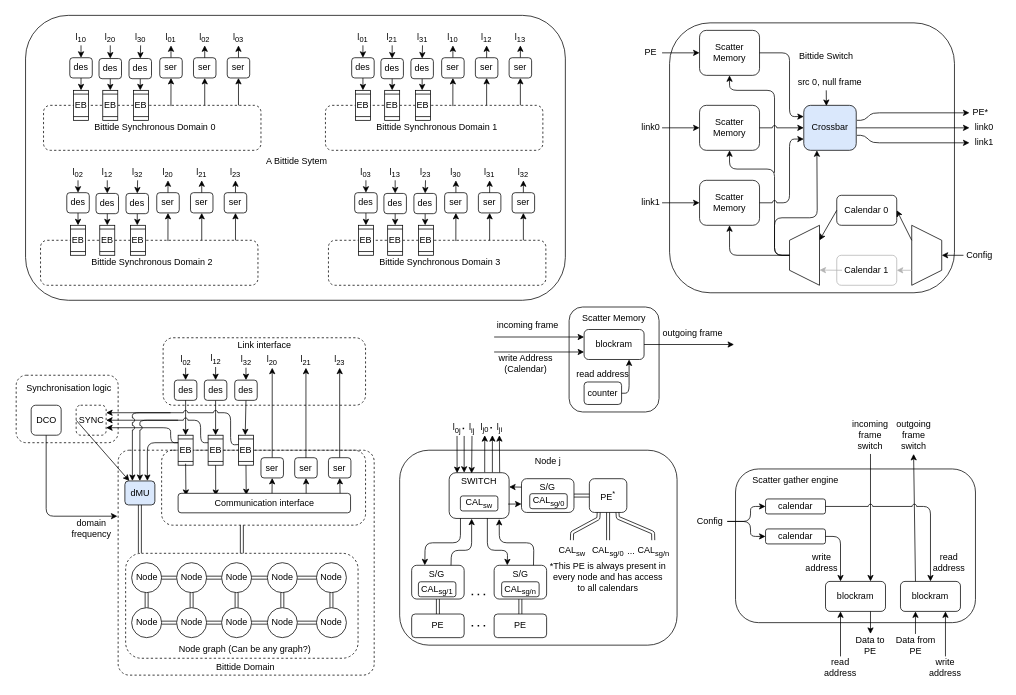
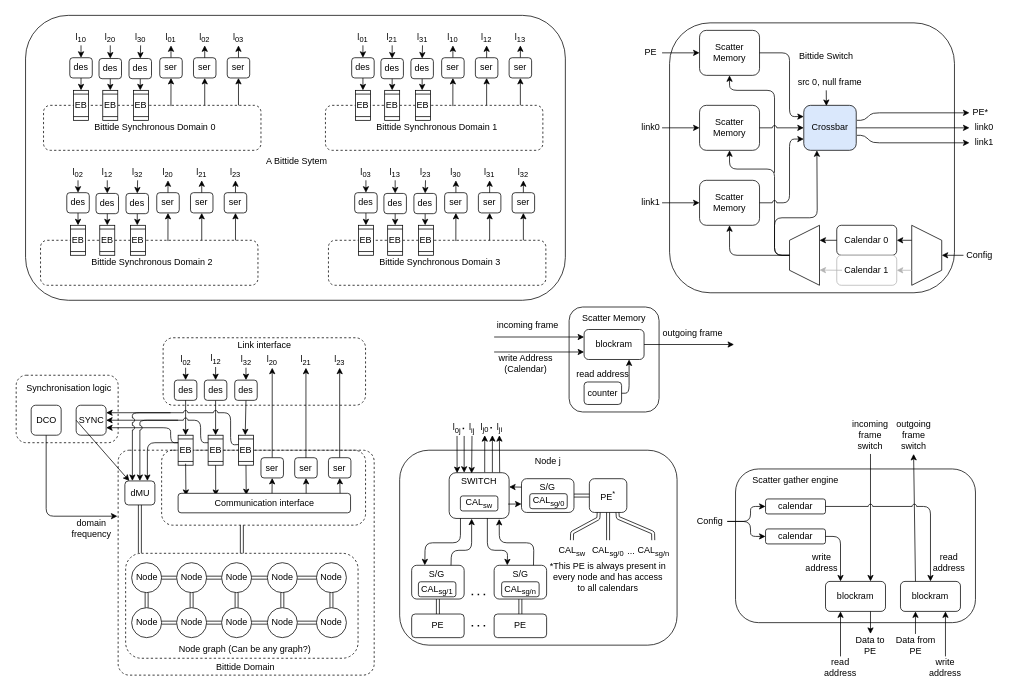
node "Calendar 0": moved (867, 210) -> (867, 240)
node "SYNC": style dashed -> solid
node "dMU": fillcolor #dae8fc -> #ffffff
